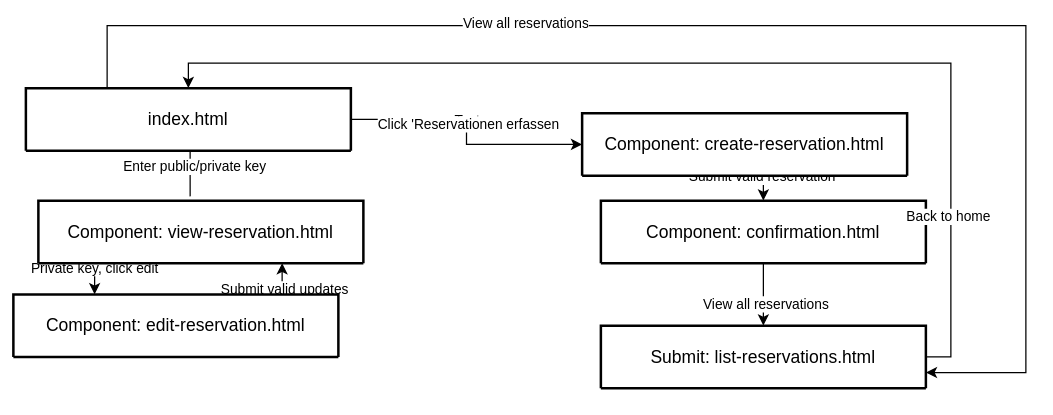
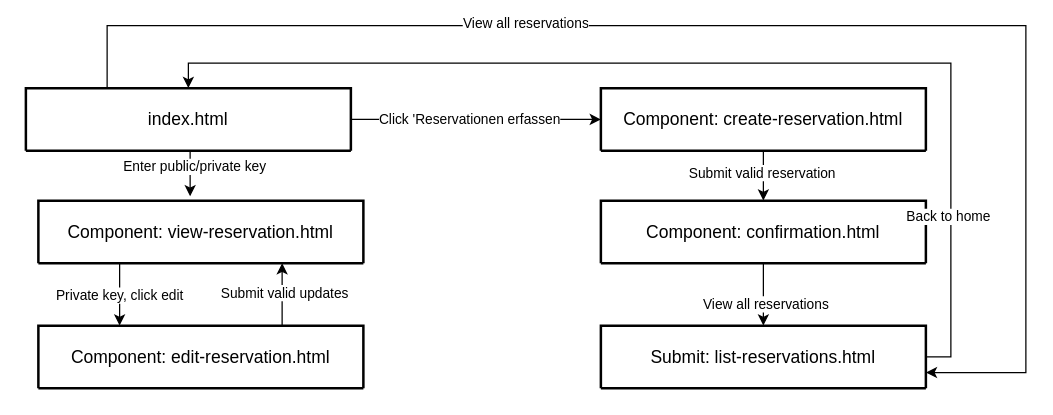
node "Component: create-reservation.html": moved (744, 144) -> (763, 119)
edge "index.html" -- "Component: view-reservation.html": arrowhead none -> classic
node "Component: edit-reservation.html": moved (176, 326) -> (201, 357)
